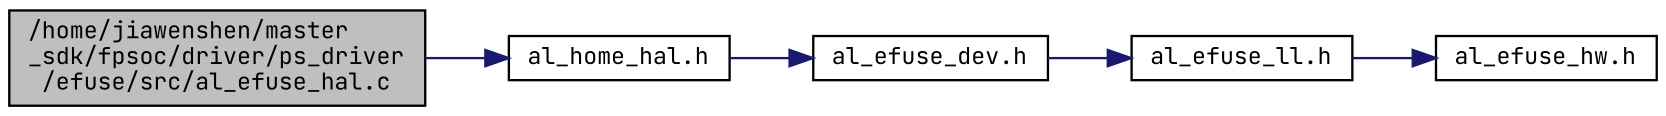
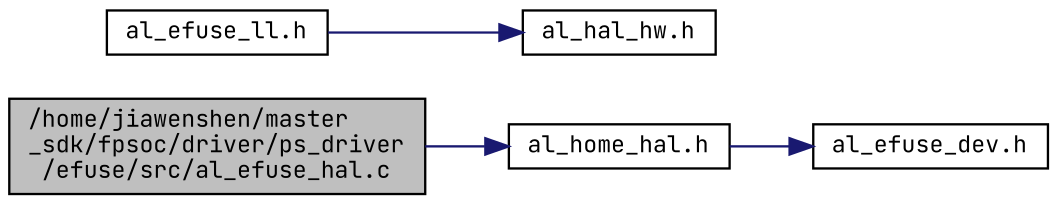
edge "al_efuse_dev.h" -> "al_efuse_ll.h": removed
node "al_efuse_hw.h": label "al_efuse_hw.h" -> "al_hal_hw.h"
